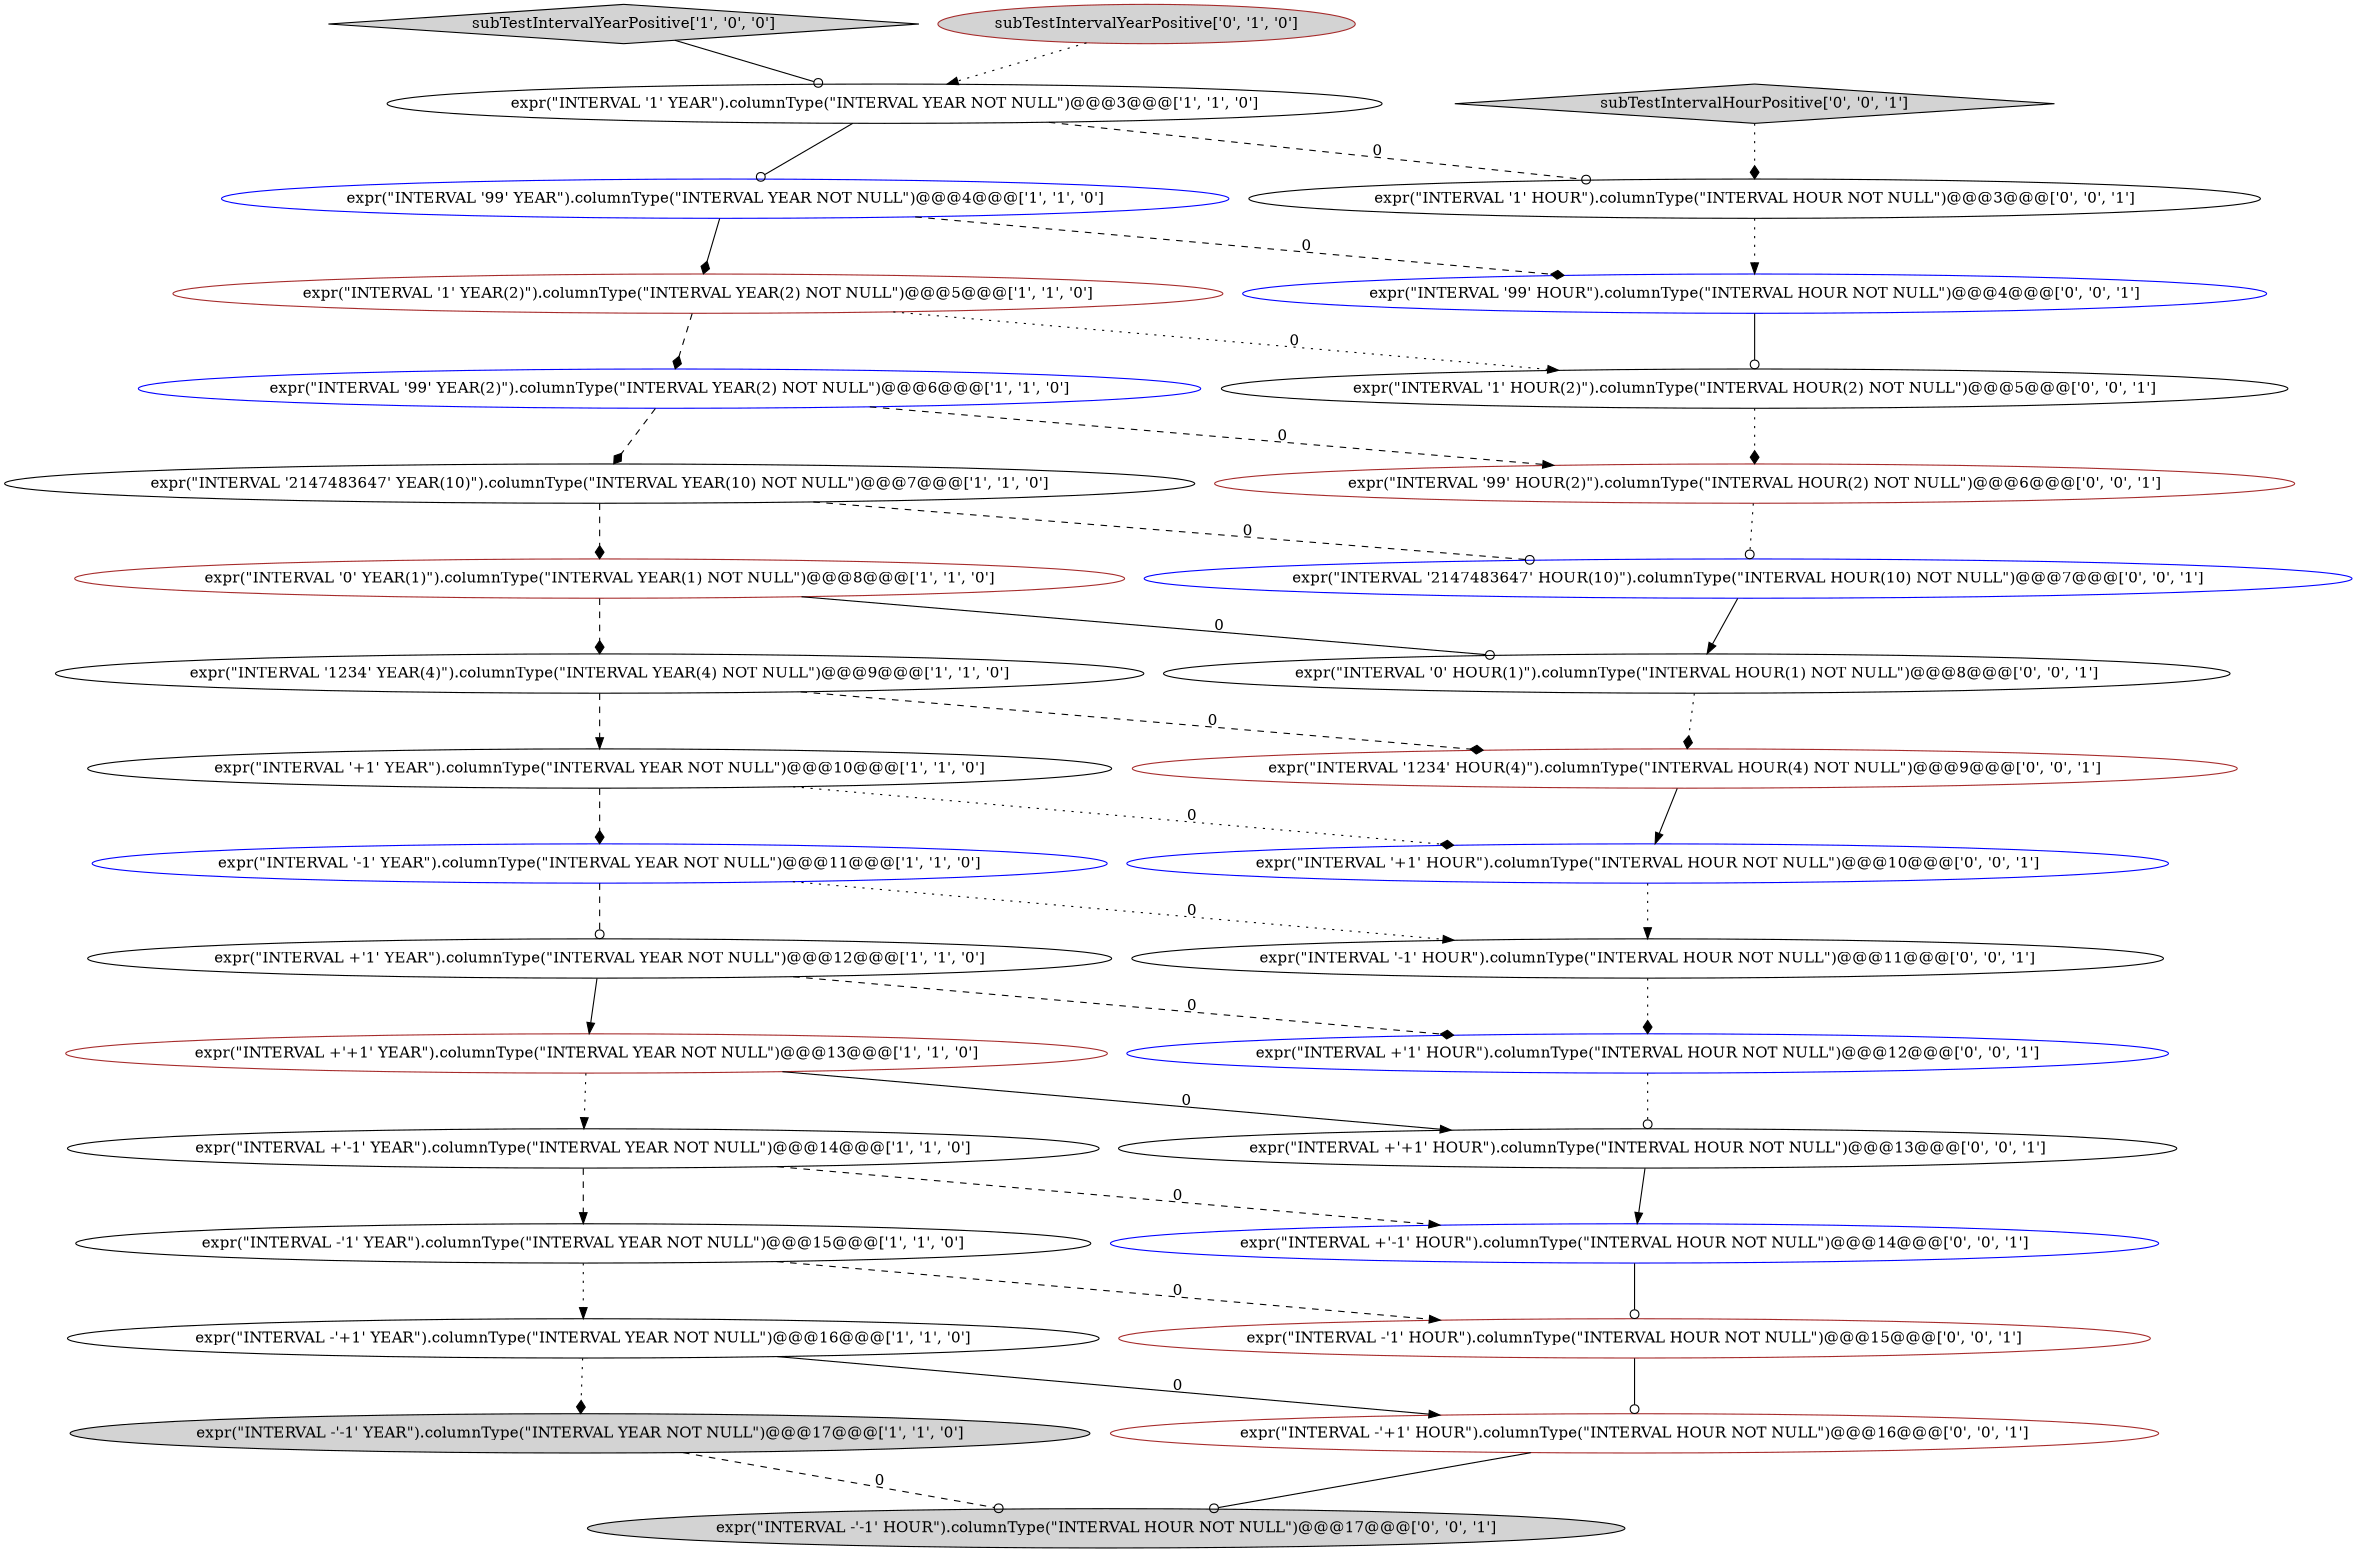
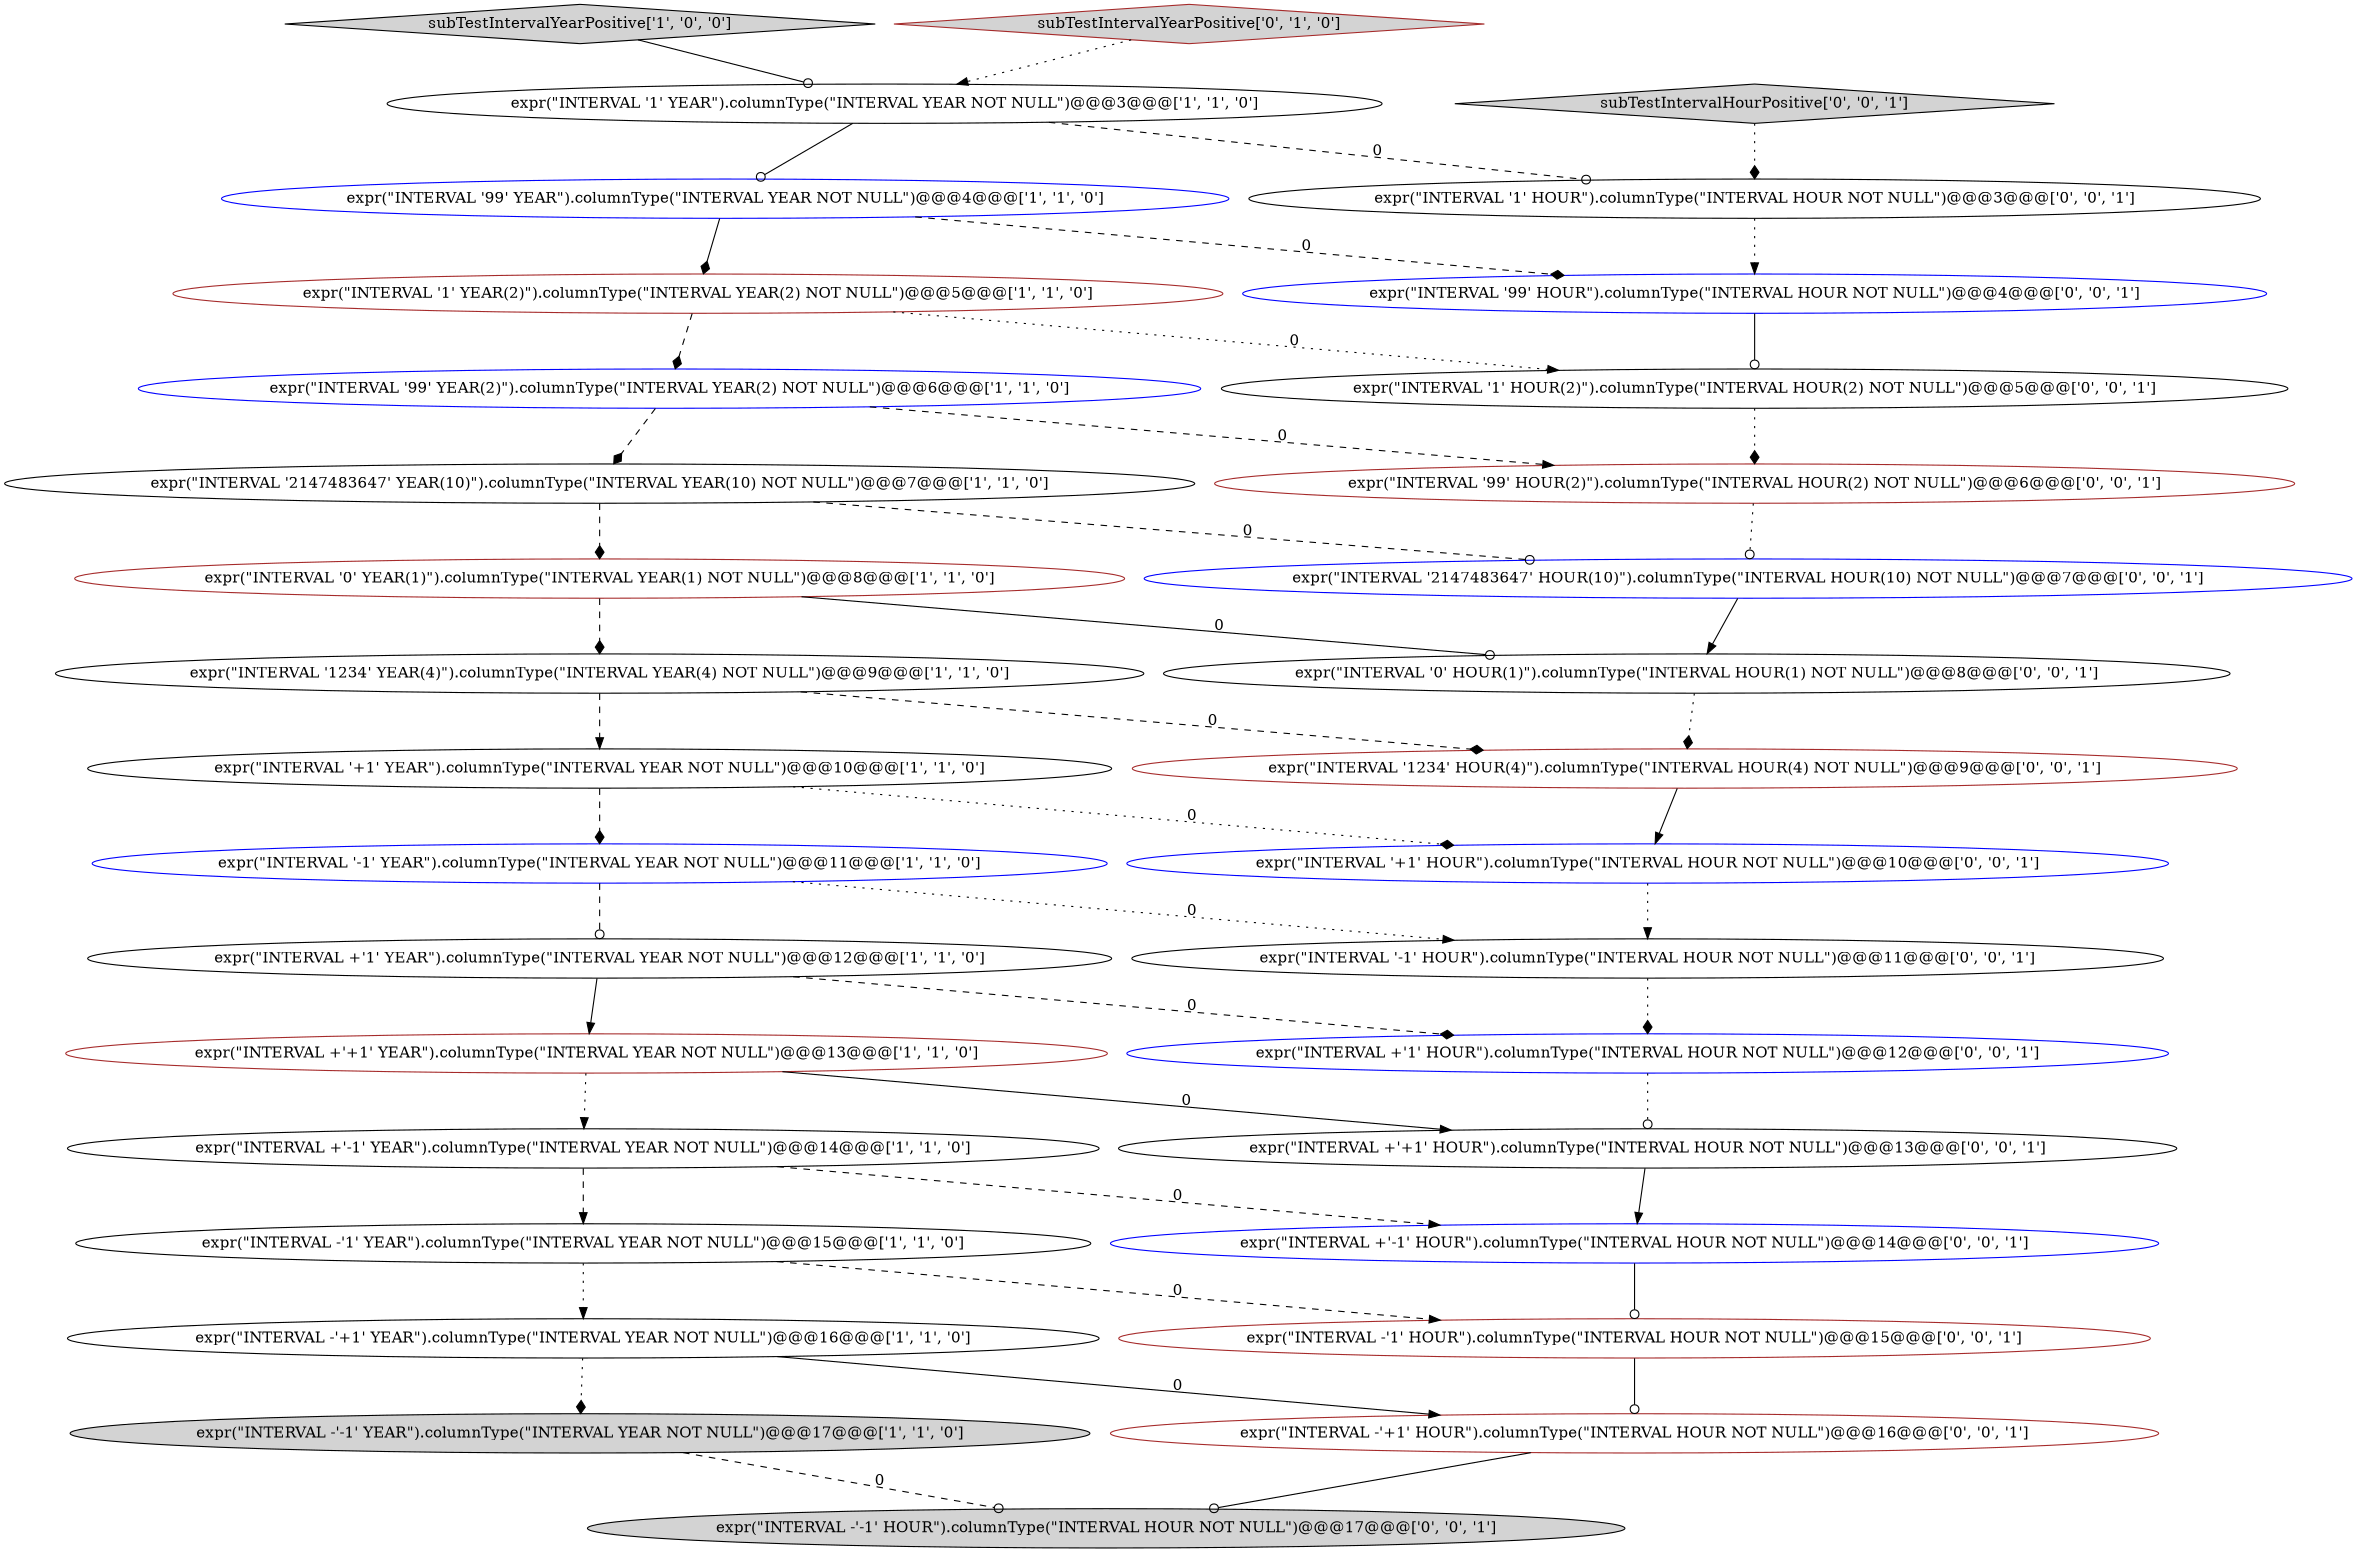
node "subTestIntervalYearPositive['0', '1', '0']": shape ellipse -> diamond
